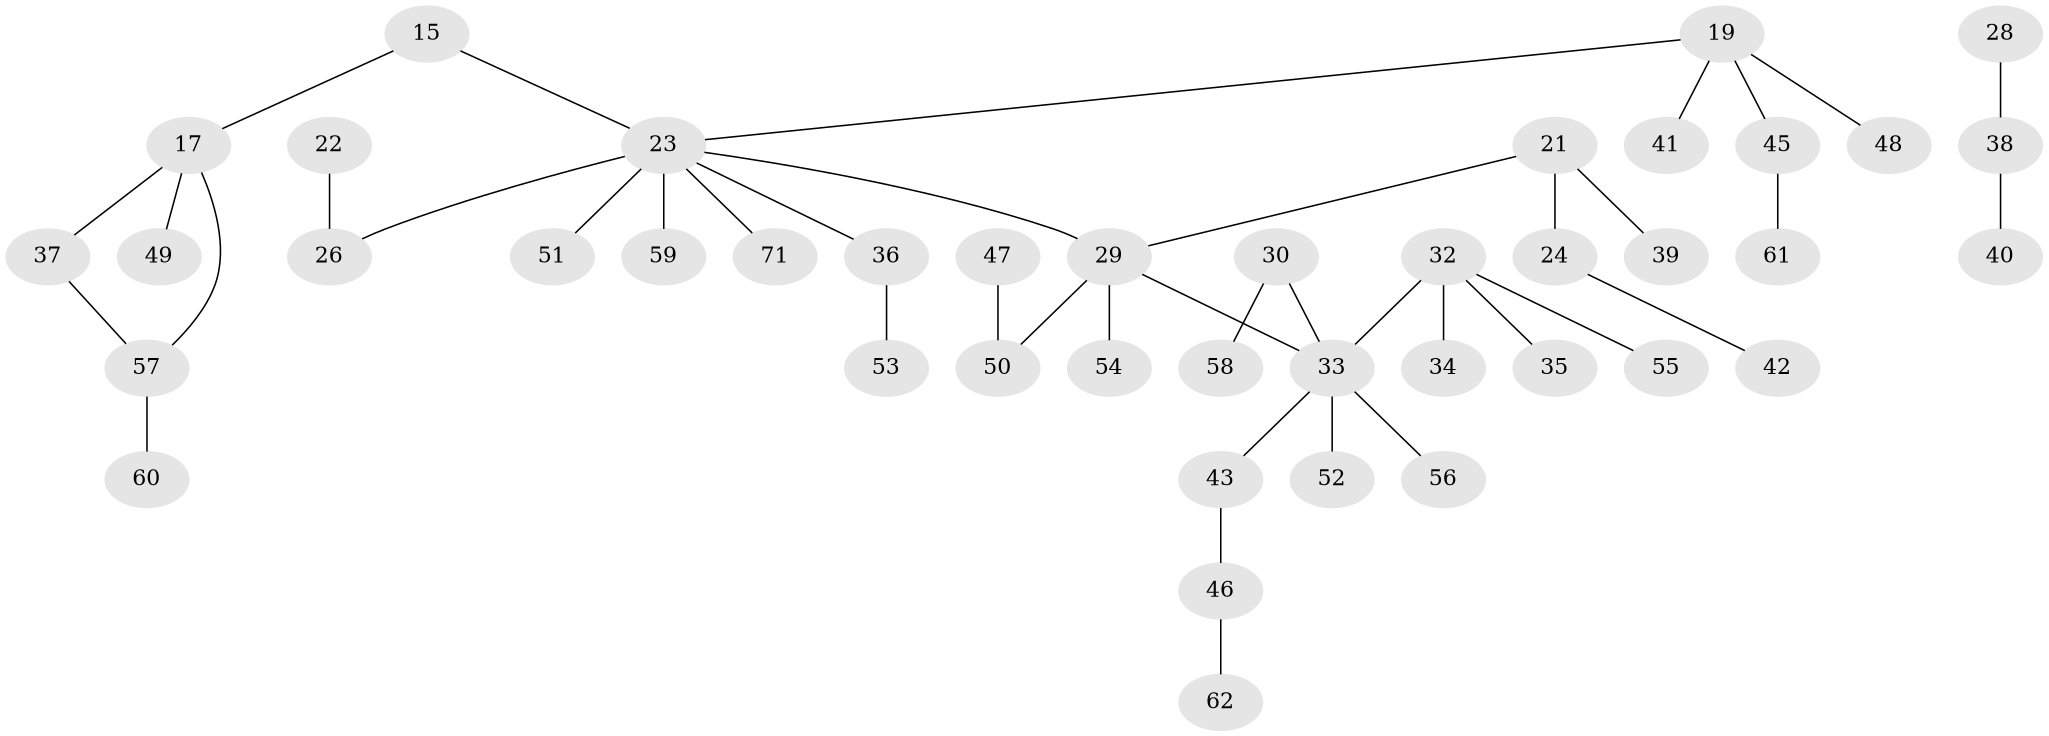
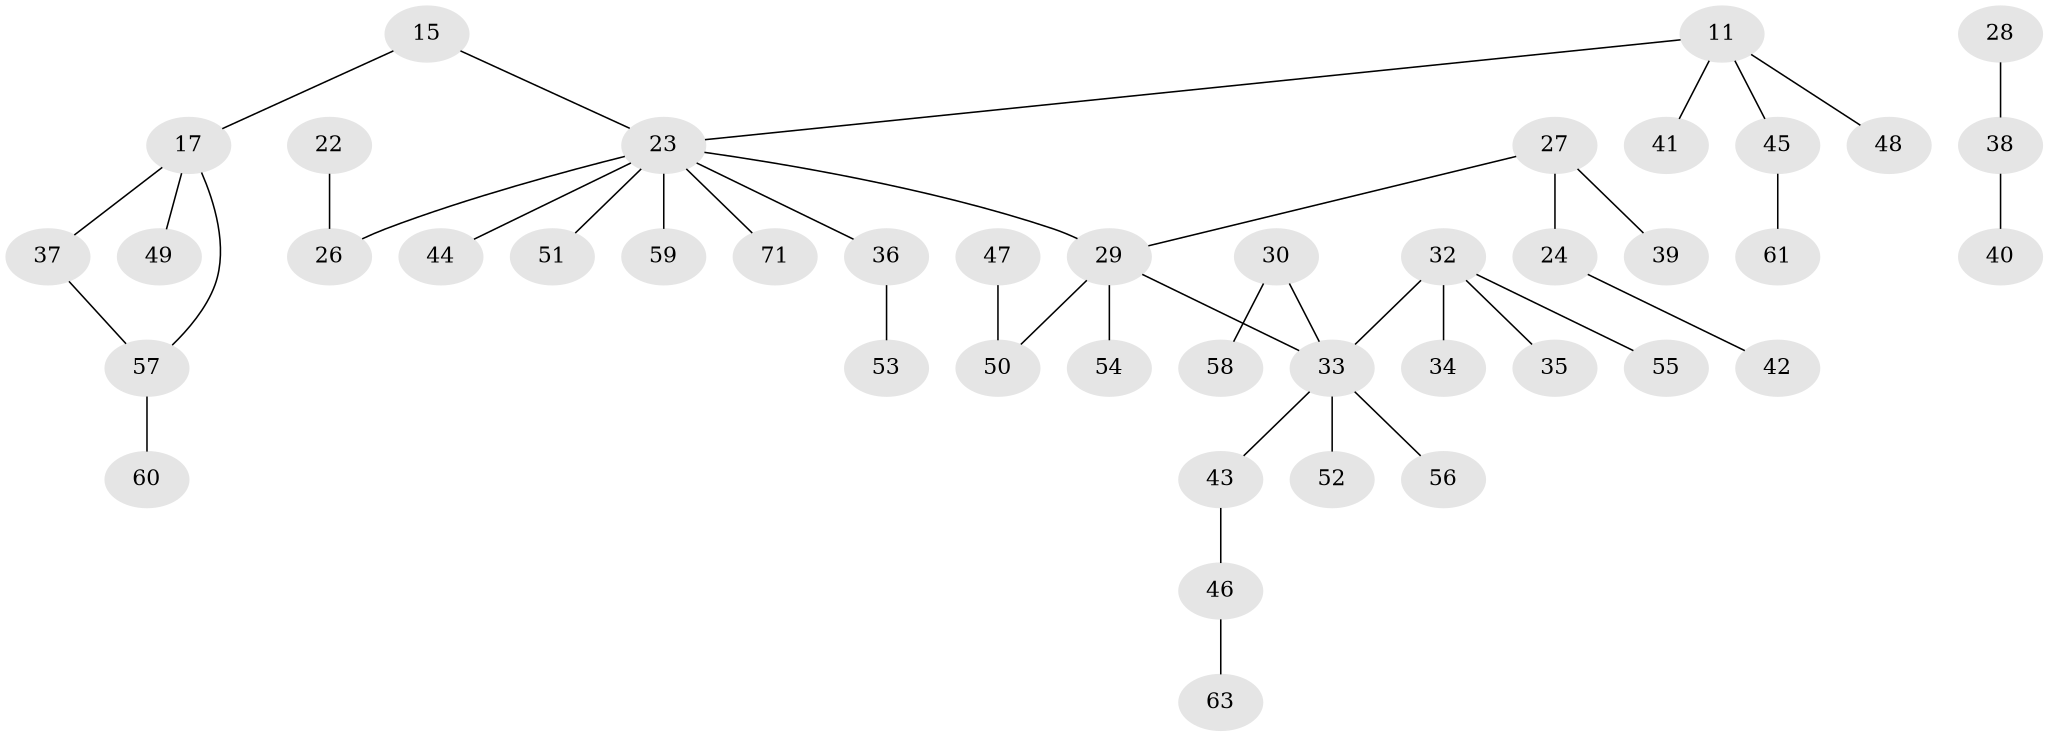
node "19": label "19" -> "11"
node "21": label "21" -> "27"
node "44": added
node "62": label "62" -> "63"
